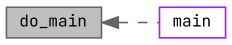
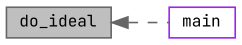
node "do_main": label "do_main" -> "do_ideal"
